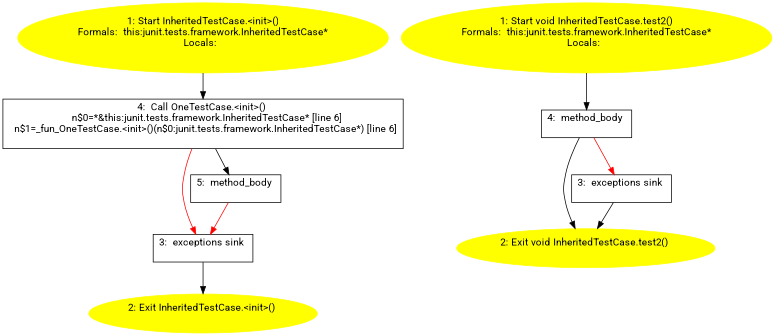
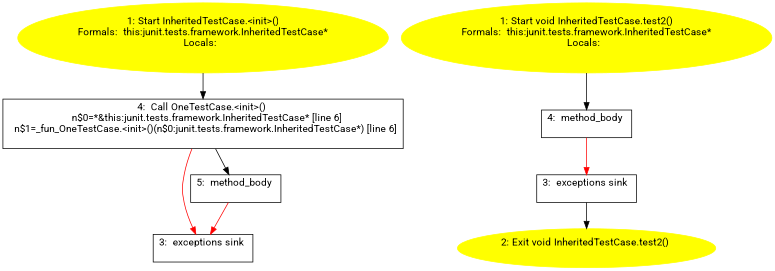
edge "4:  method_body" -> "2: Exit void InheritedTestCase.test2()": removed
node "2: Exit InheritedTestCase.<init>()": removed
